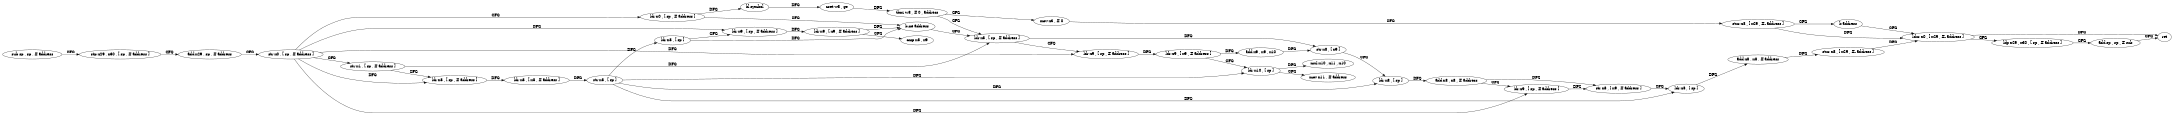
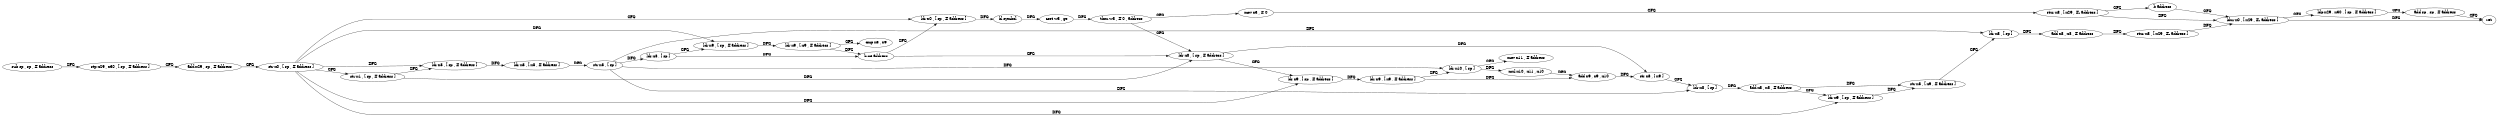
edge "ldr x0 , [ sp , # address ]" -> "b.ne address": reversed
node "add sp , sp , # sub": label "add sp , sp , # sub" -> "add sp , sp , # address"
edge "mul x10 , x11 , x10" -> "add x9 , x9 , x10": added, label "DFG"
